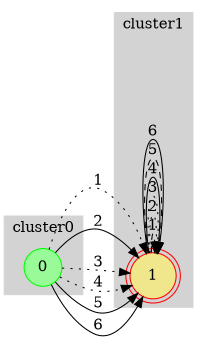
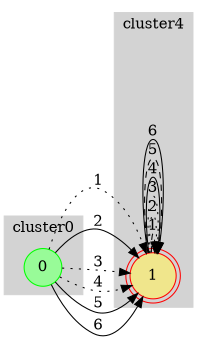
cluster "cluster1": label "cluster1" -> "cluster4"
